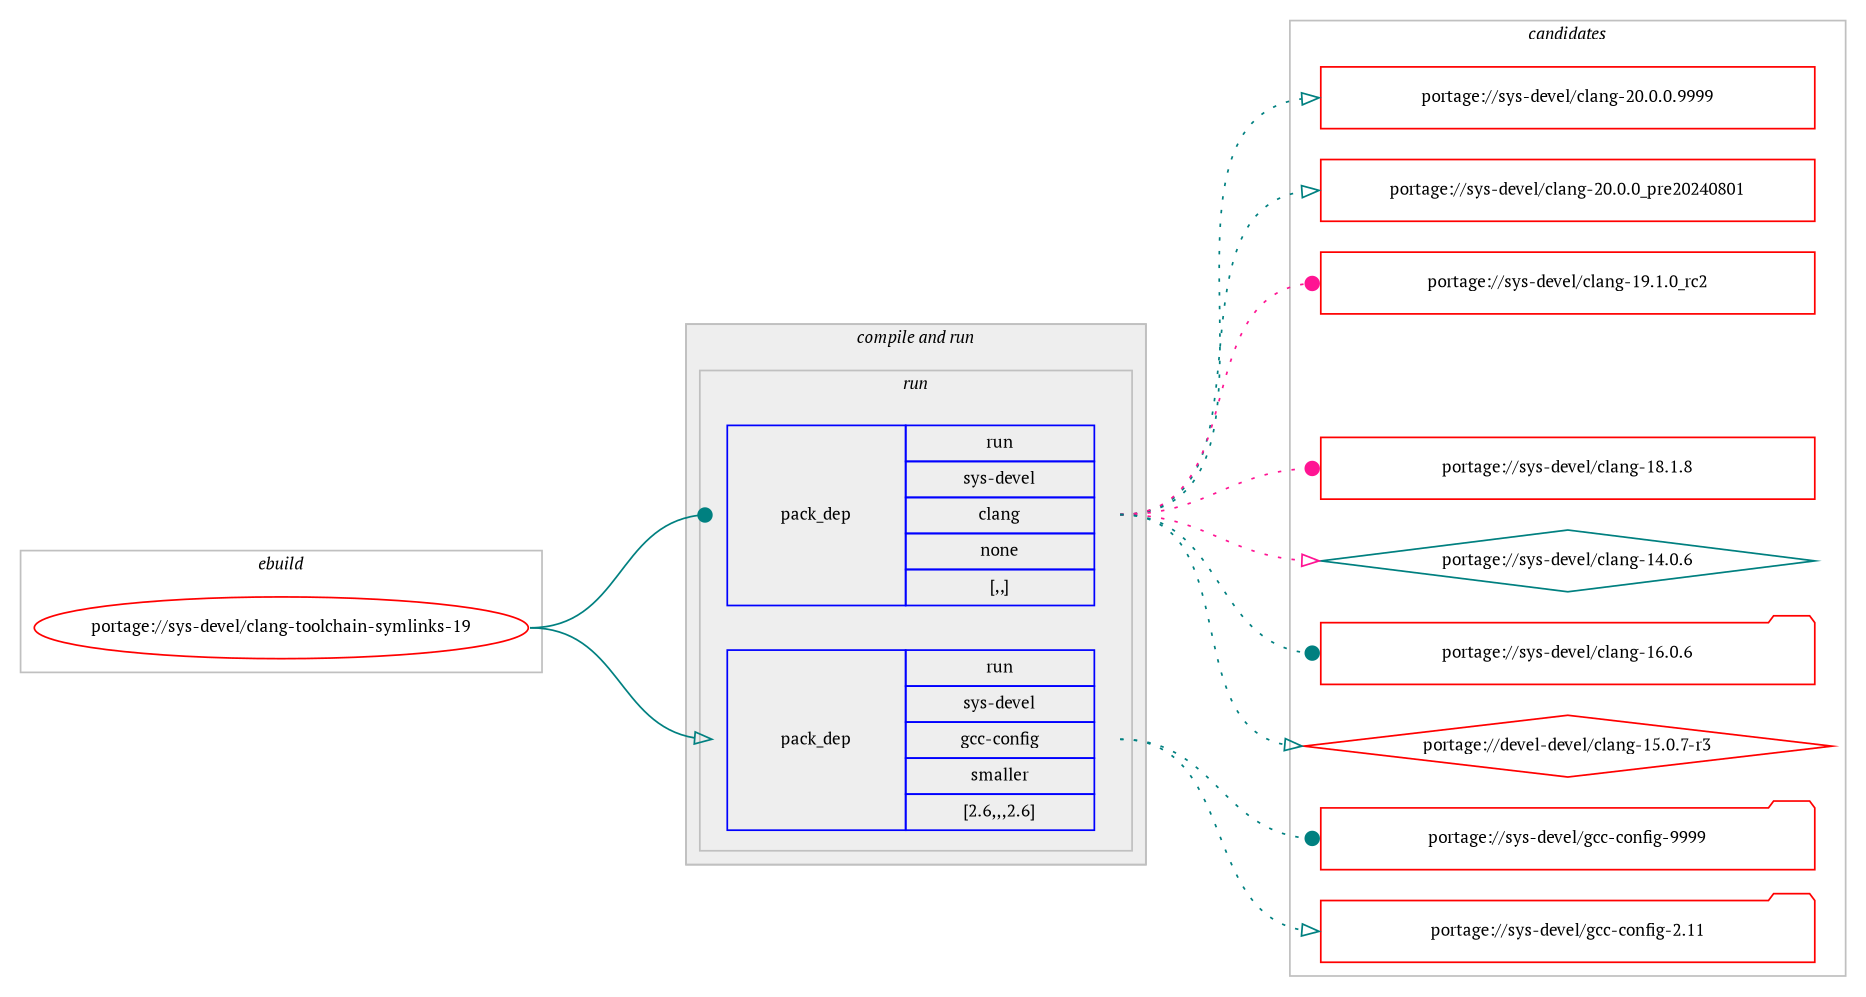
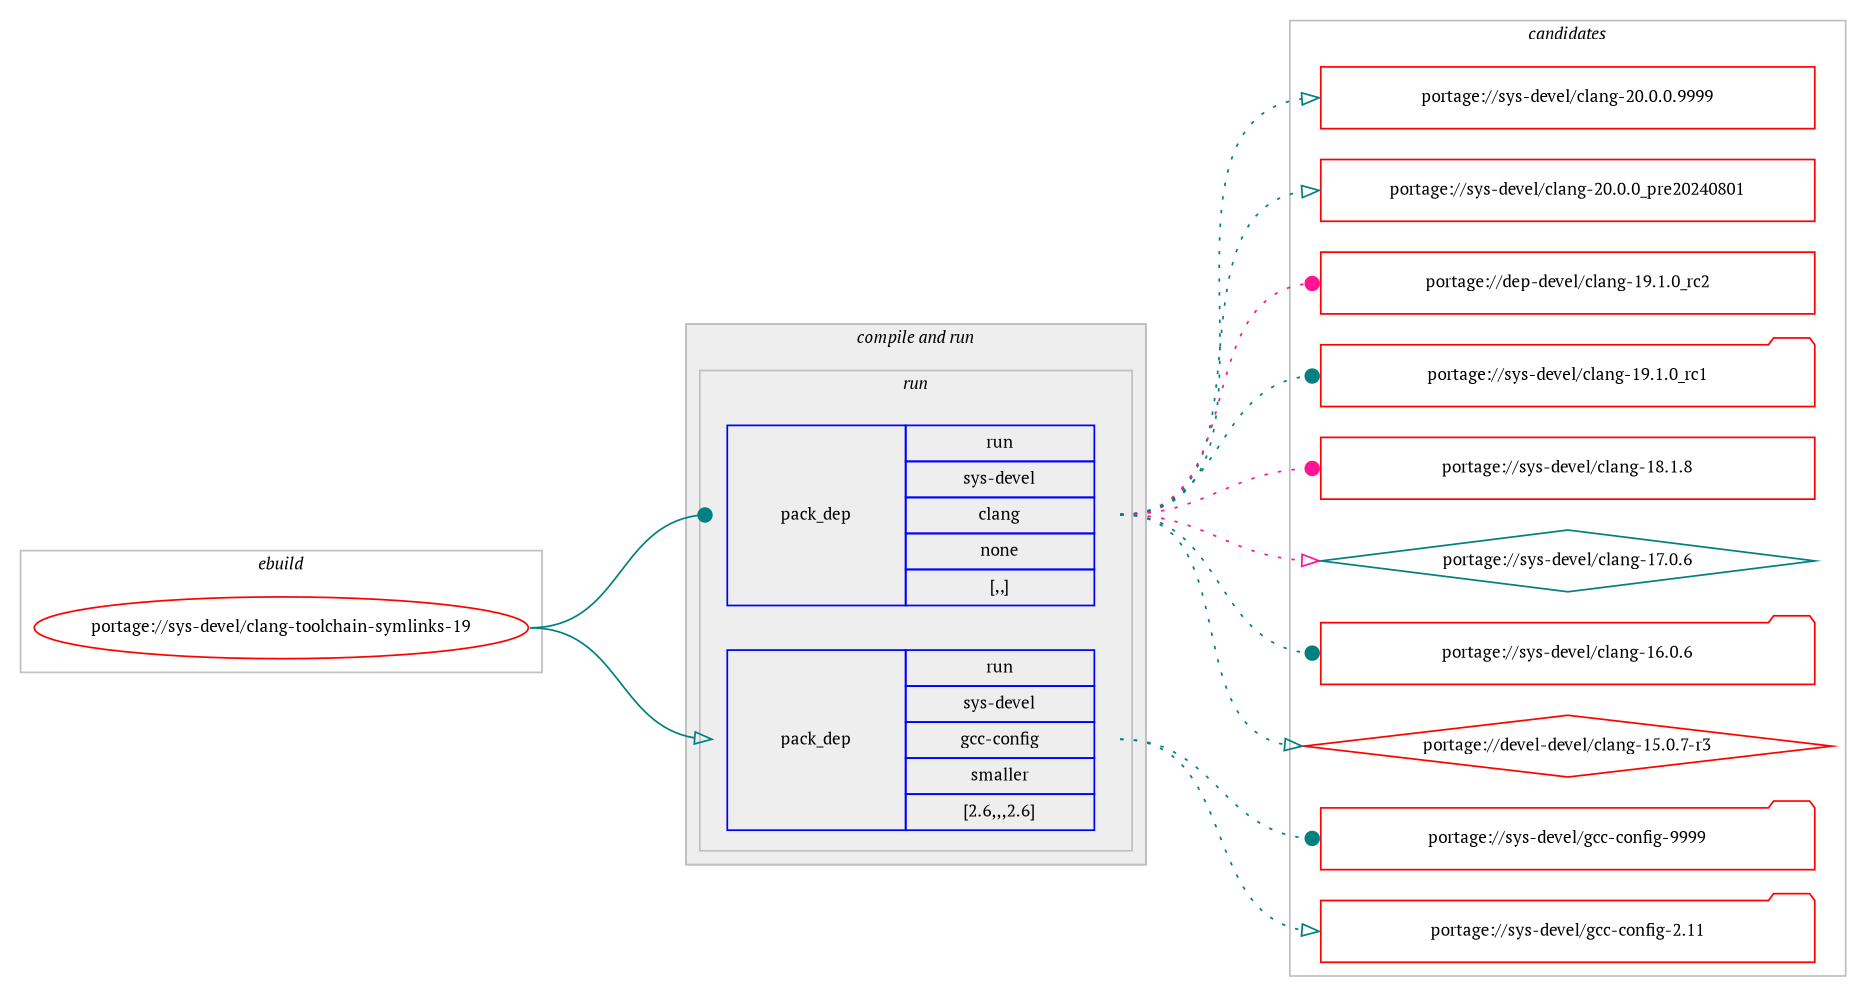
node "portage://sys-devel/clang-19.1.0_rc2": label "portage://sys-devel/clang-19.1.0_rc2" -> "portage://dep-devel/clang-19.1.0_rc2"
node "portage://sys-devel/clang-19.1.0_rc1": added
node "portage://sys-devel/clang-14.0.6": label "portage://sys-devel/clang-14.0.6" -> "portage://sys-devel/clang-17.0.6"
